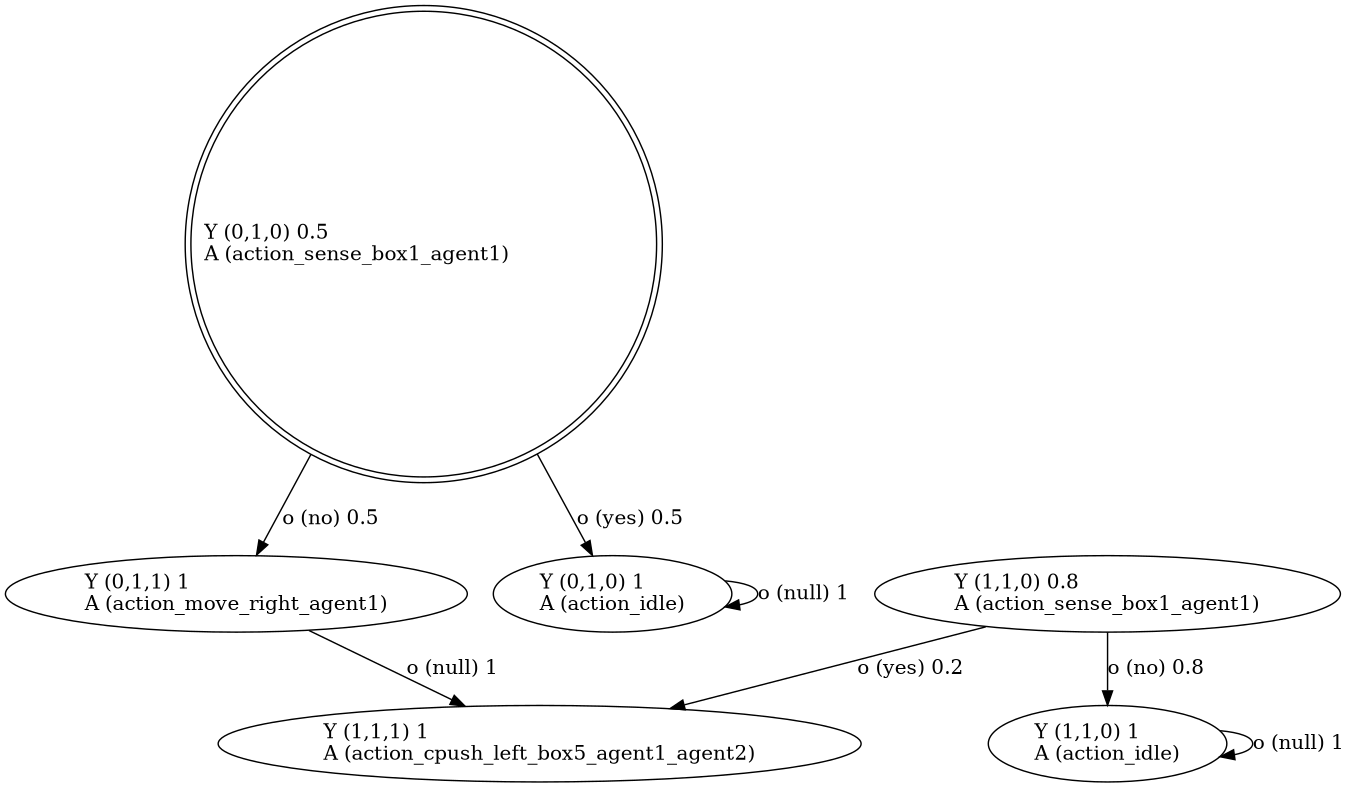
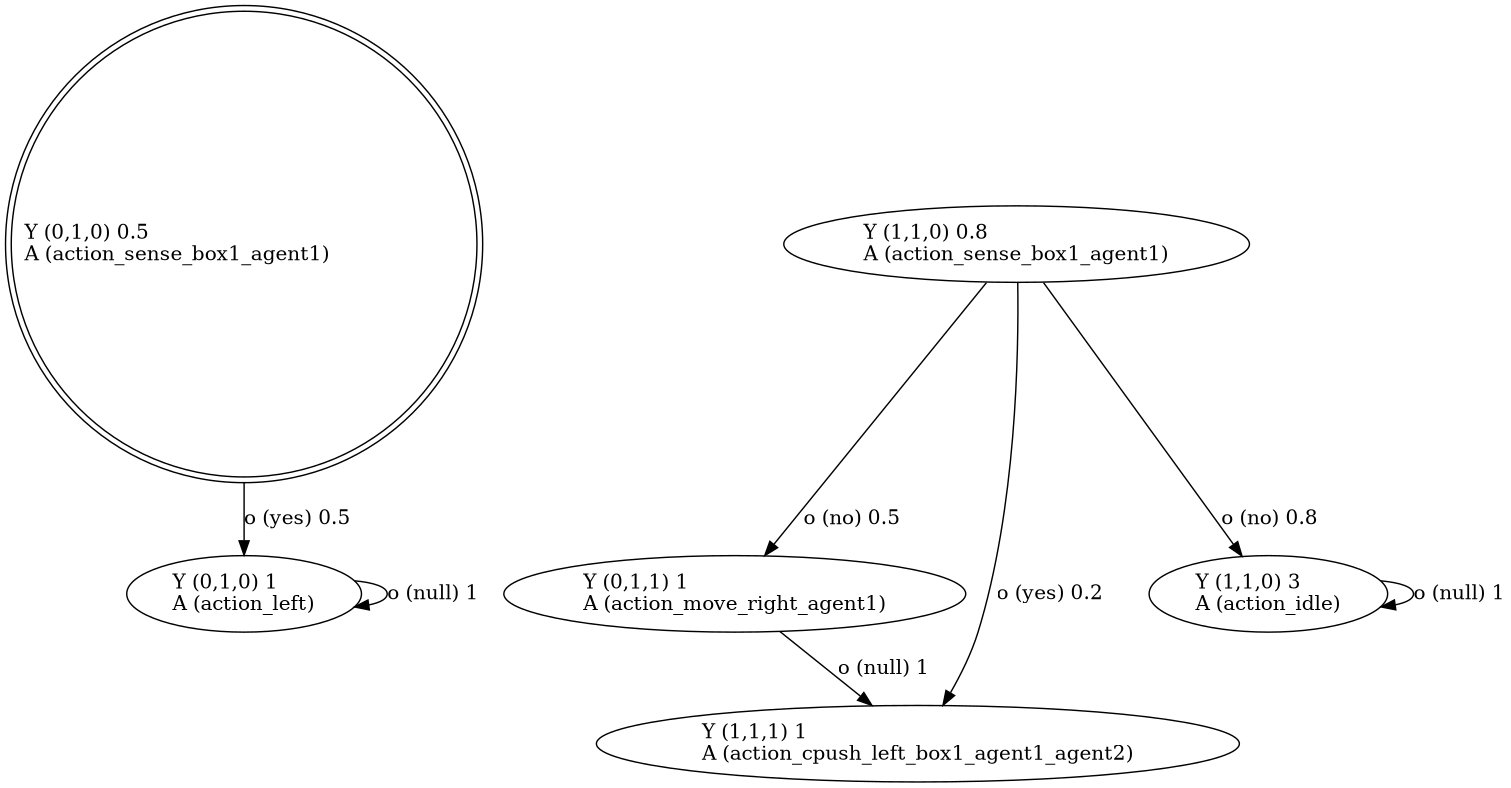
edge "Y (0,1,0) 0.5 A (action_sense_box1_agent1)" -> "Y (0,1,1) 1 A (action_move_right_agent1)": now "Y (1,1,0) 0.8 A (action_sense_box1_agent1)" -> "Y (0,1,1) 1 A (action_move_right_agent1)"
node "Y (0,1,0) 1 A (action_idle)": label "Y (0,1,0) 1 A (action_idle)" -> "Y (0,1,0) 1 A (action_left)"
node "Y (1,1,1) 1 A (action_cpush_left_box5_agent1_agent2)": label "Y (1,1,1) 1 A (action_cpush_left_box5_agent1_agent2)" -> "Y (1,1,1) 1 A (action_cpush_left_box1_agent1_agent2)"
node "Y (1,1,0) 1 A (action_idle)": label "Y (1,1,0) 1 A (action_idle)" -> "Y (1,1,0) 3 A (action_idle)"
